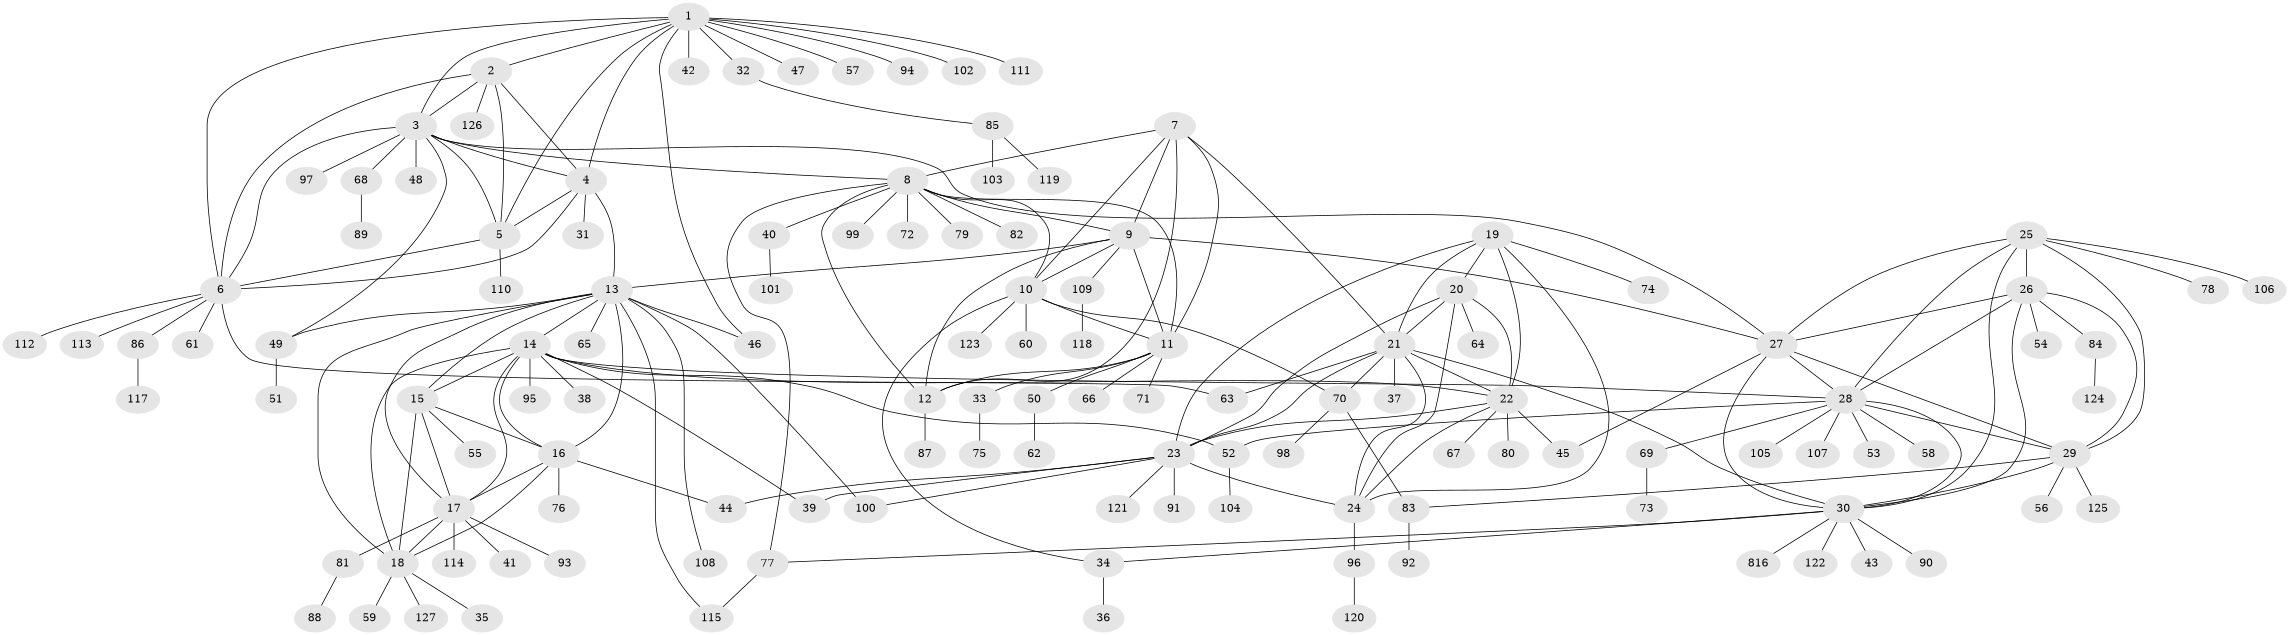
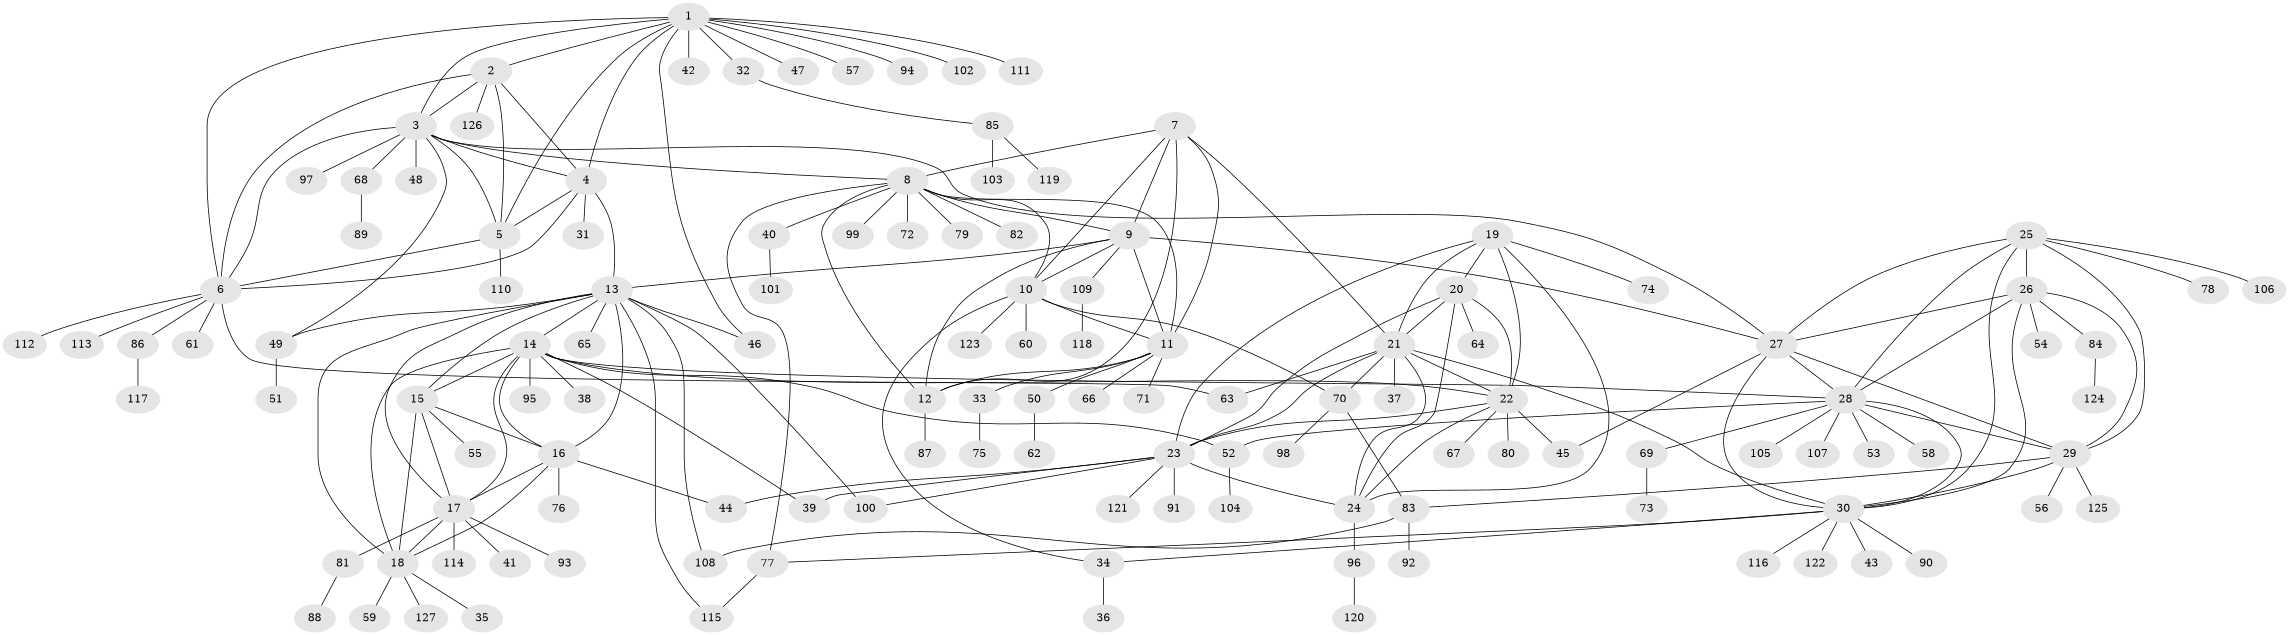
edge "83" -- "108": added
node "816": label "816" -> "116"
